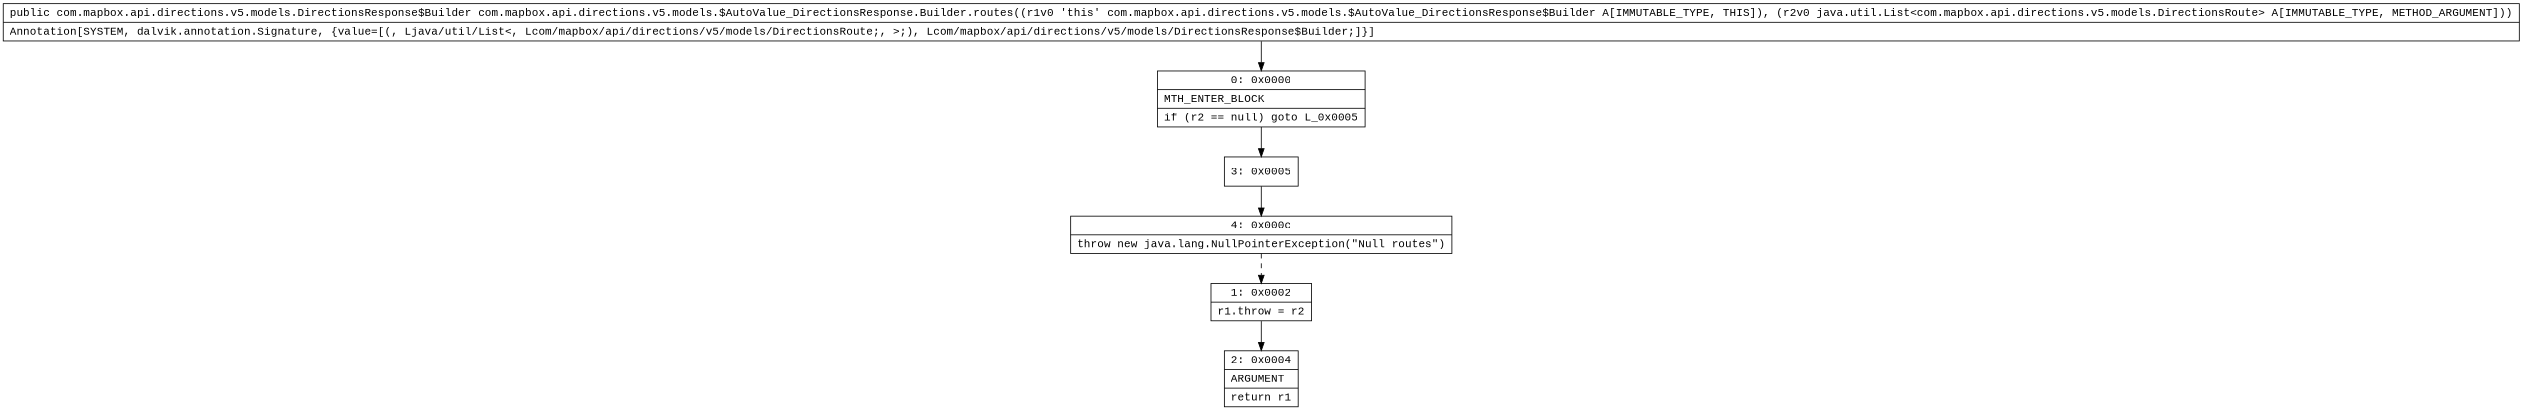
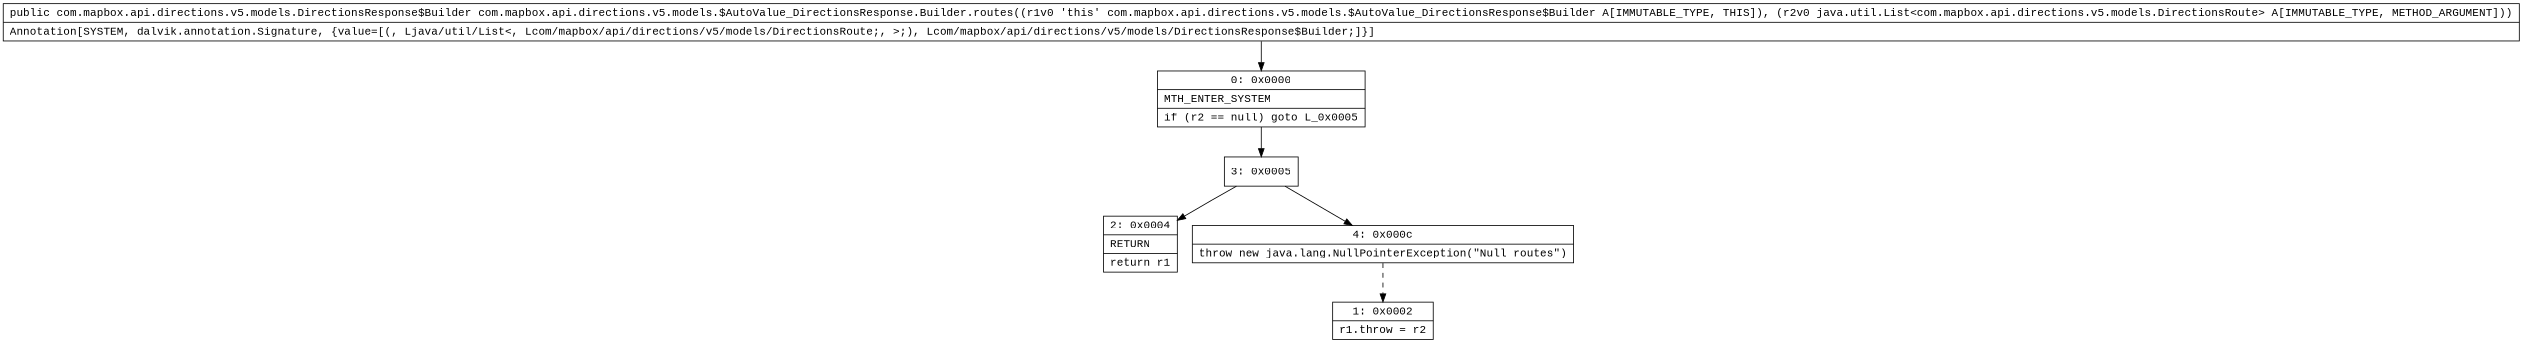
node "0: 0x0000": text "MTH_ENTER_BLOCK" -> "MTH_ENTER_SYSTEM"
edge "1: 0x0002" -> "2: 0x0004": now "3: 0x0005" -> "2: 0x0004"
node "2: 0x0004": text "ARGUMENT" -> "RETURN"
